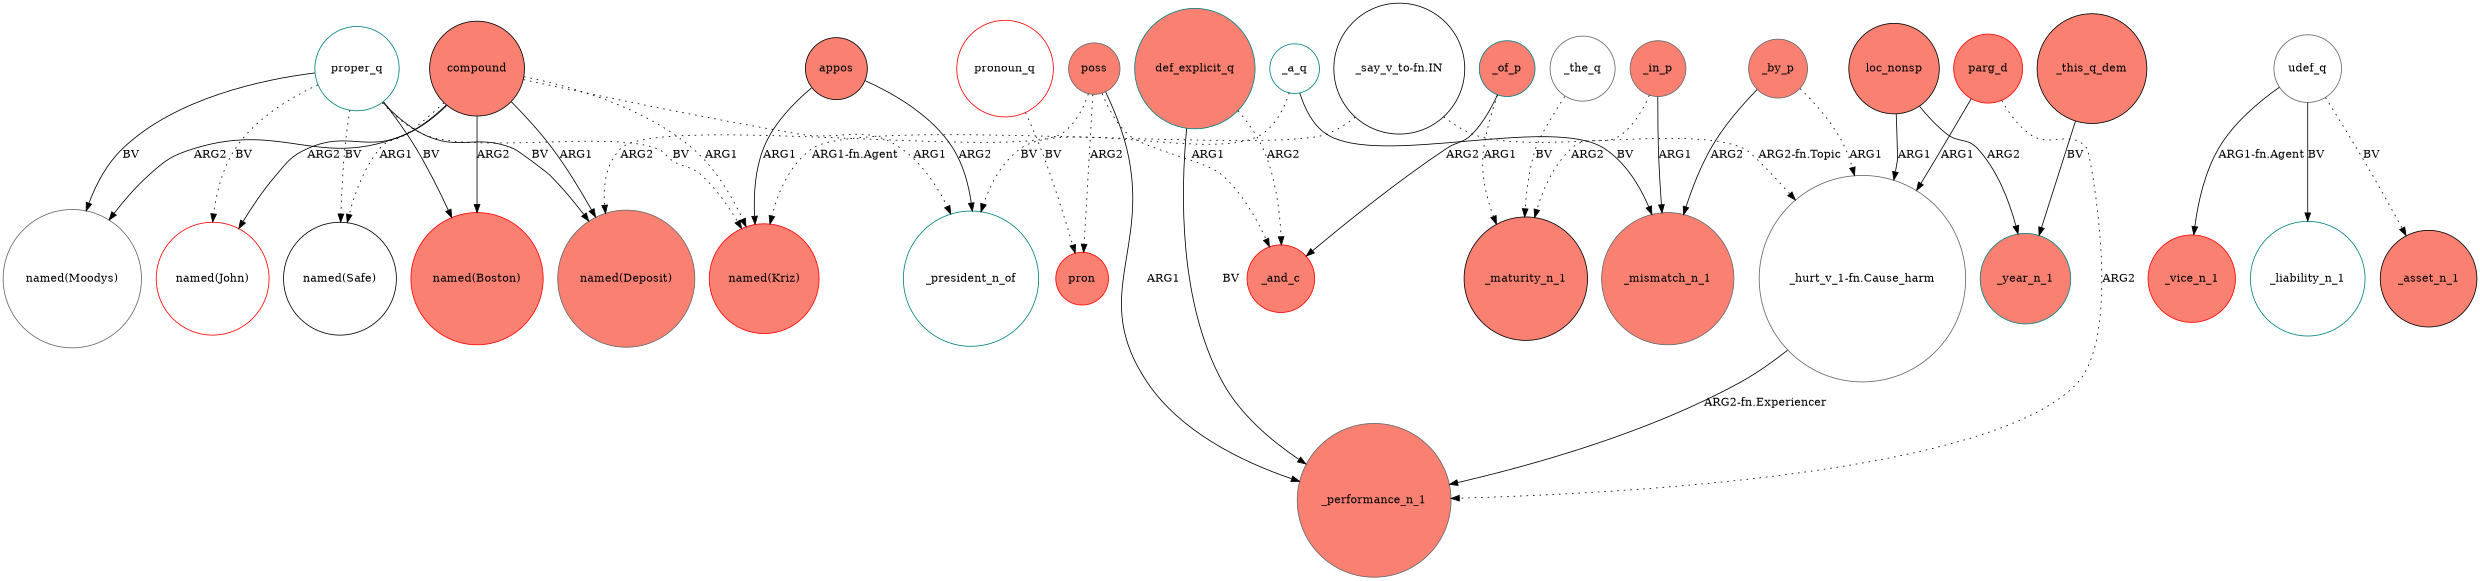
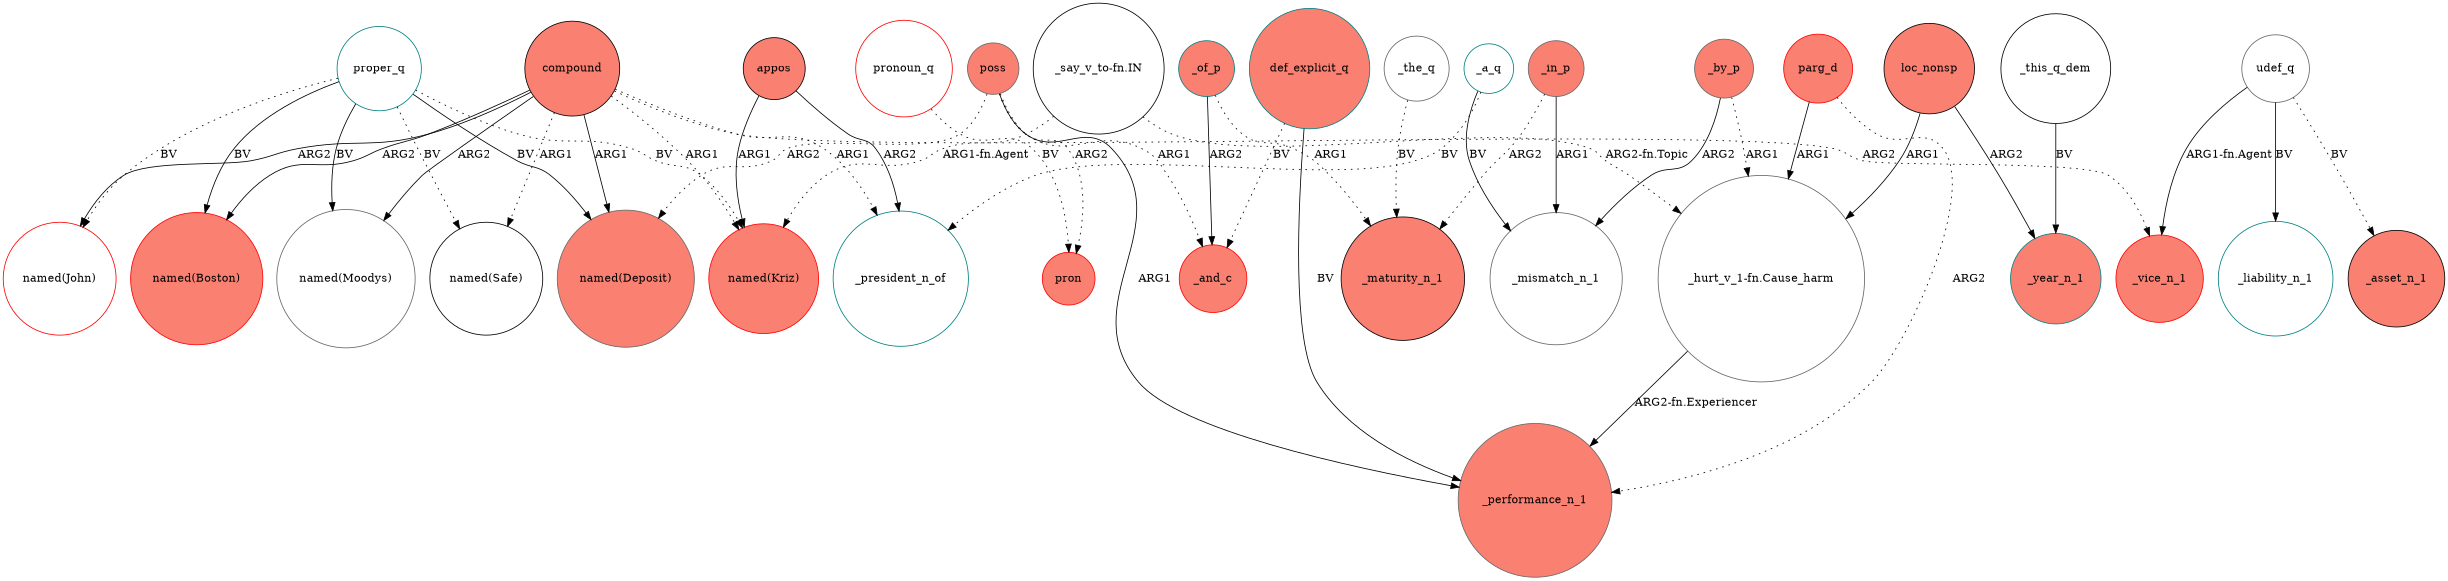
node "_this_q_dem": fillcolor salmon -> white
edge "compound" -> "_vice_n_1": added, label "ARG2"
edge "def_explicit_q" -> "_and_c": label "ARG2" -> "BV"
node "_mismatch_n_1": fillcolor salmon -> white
